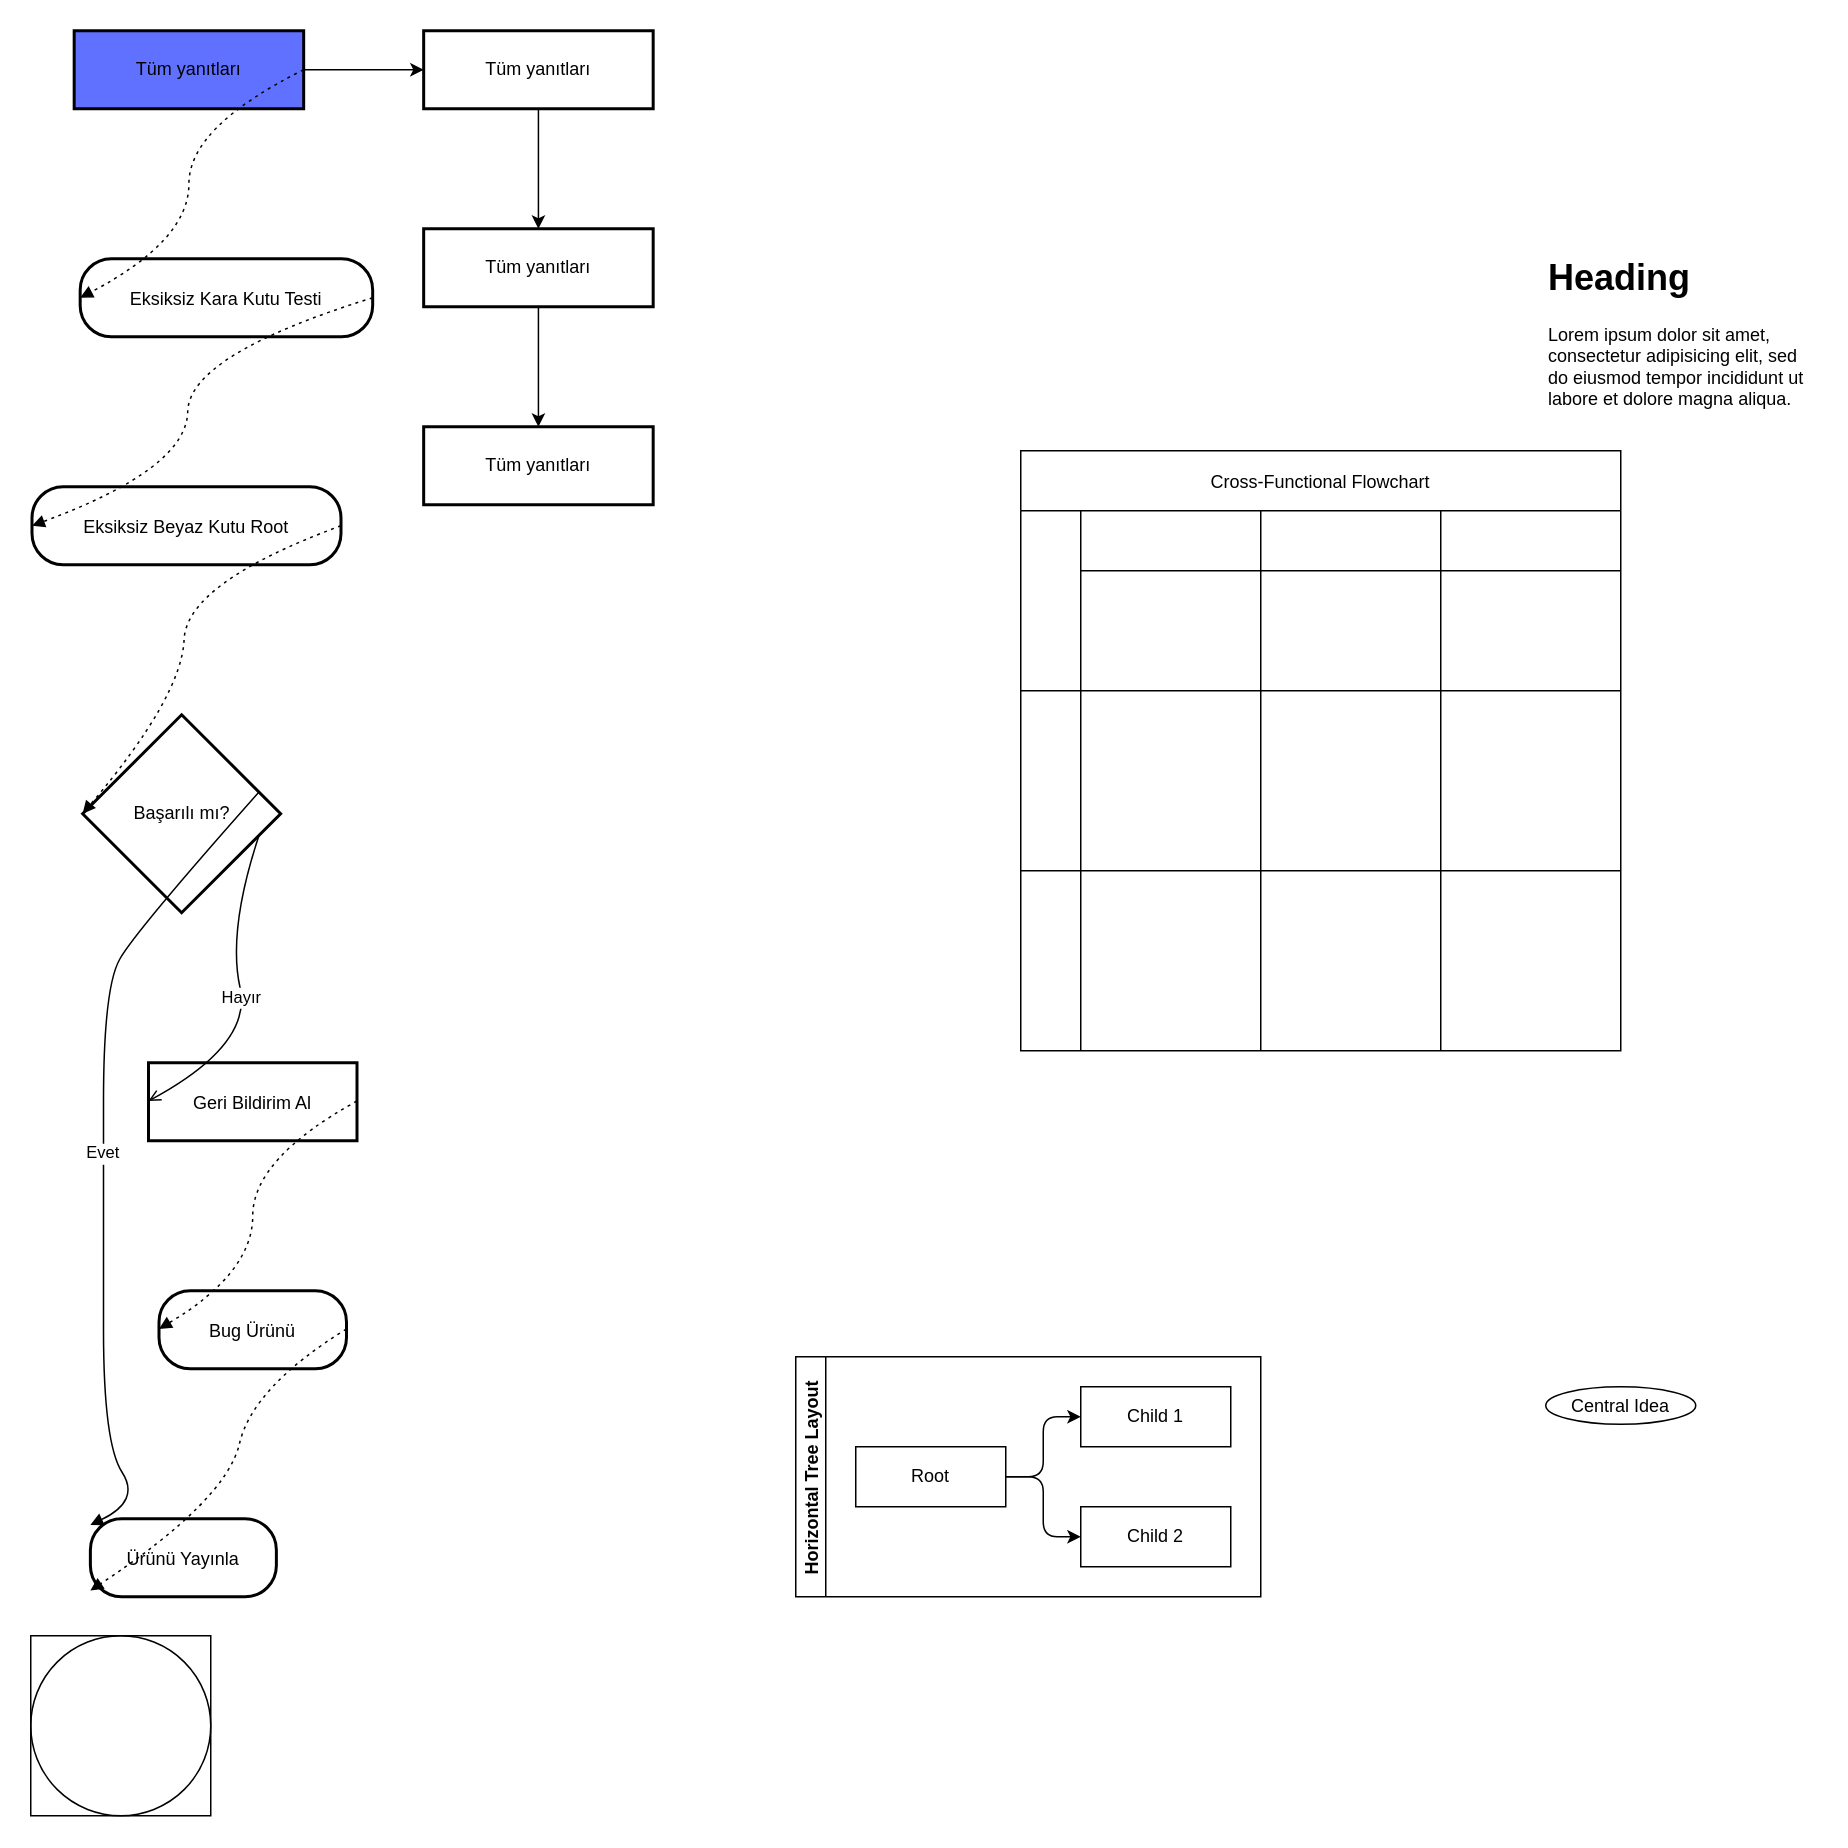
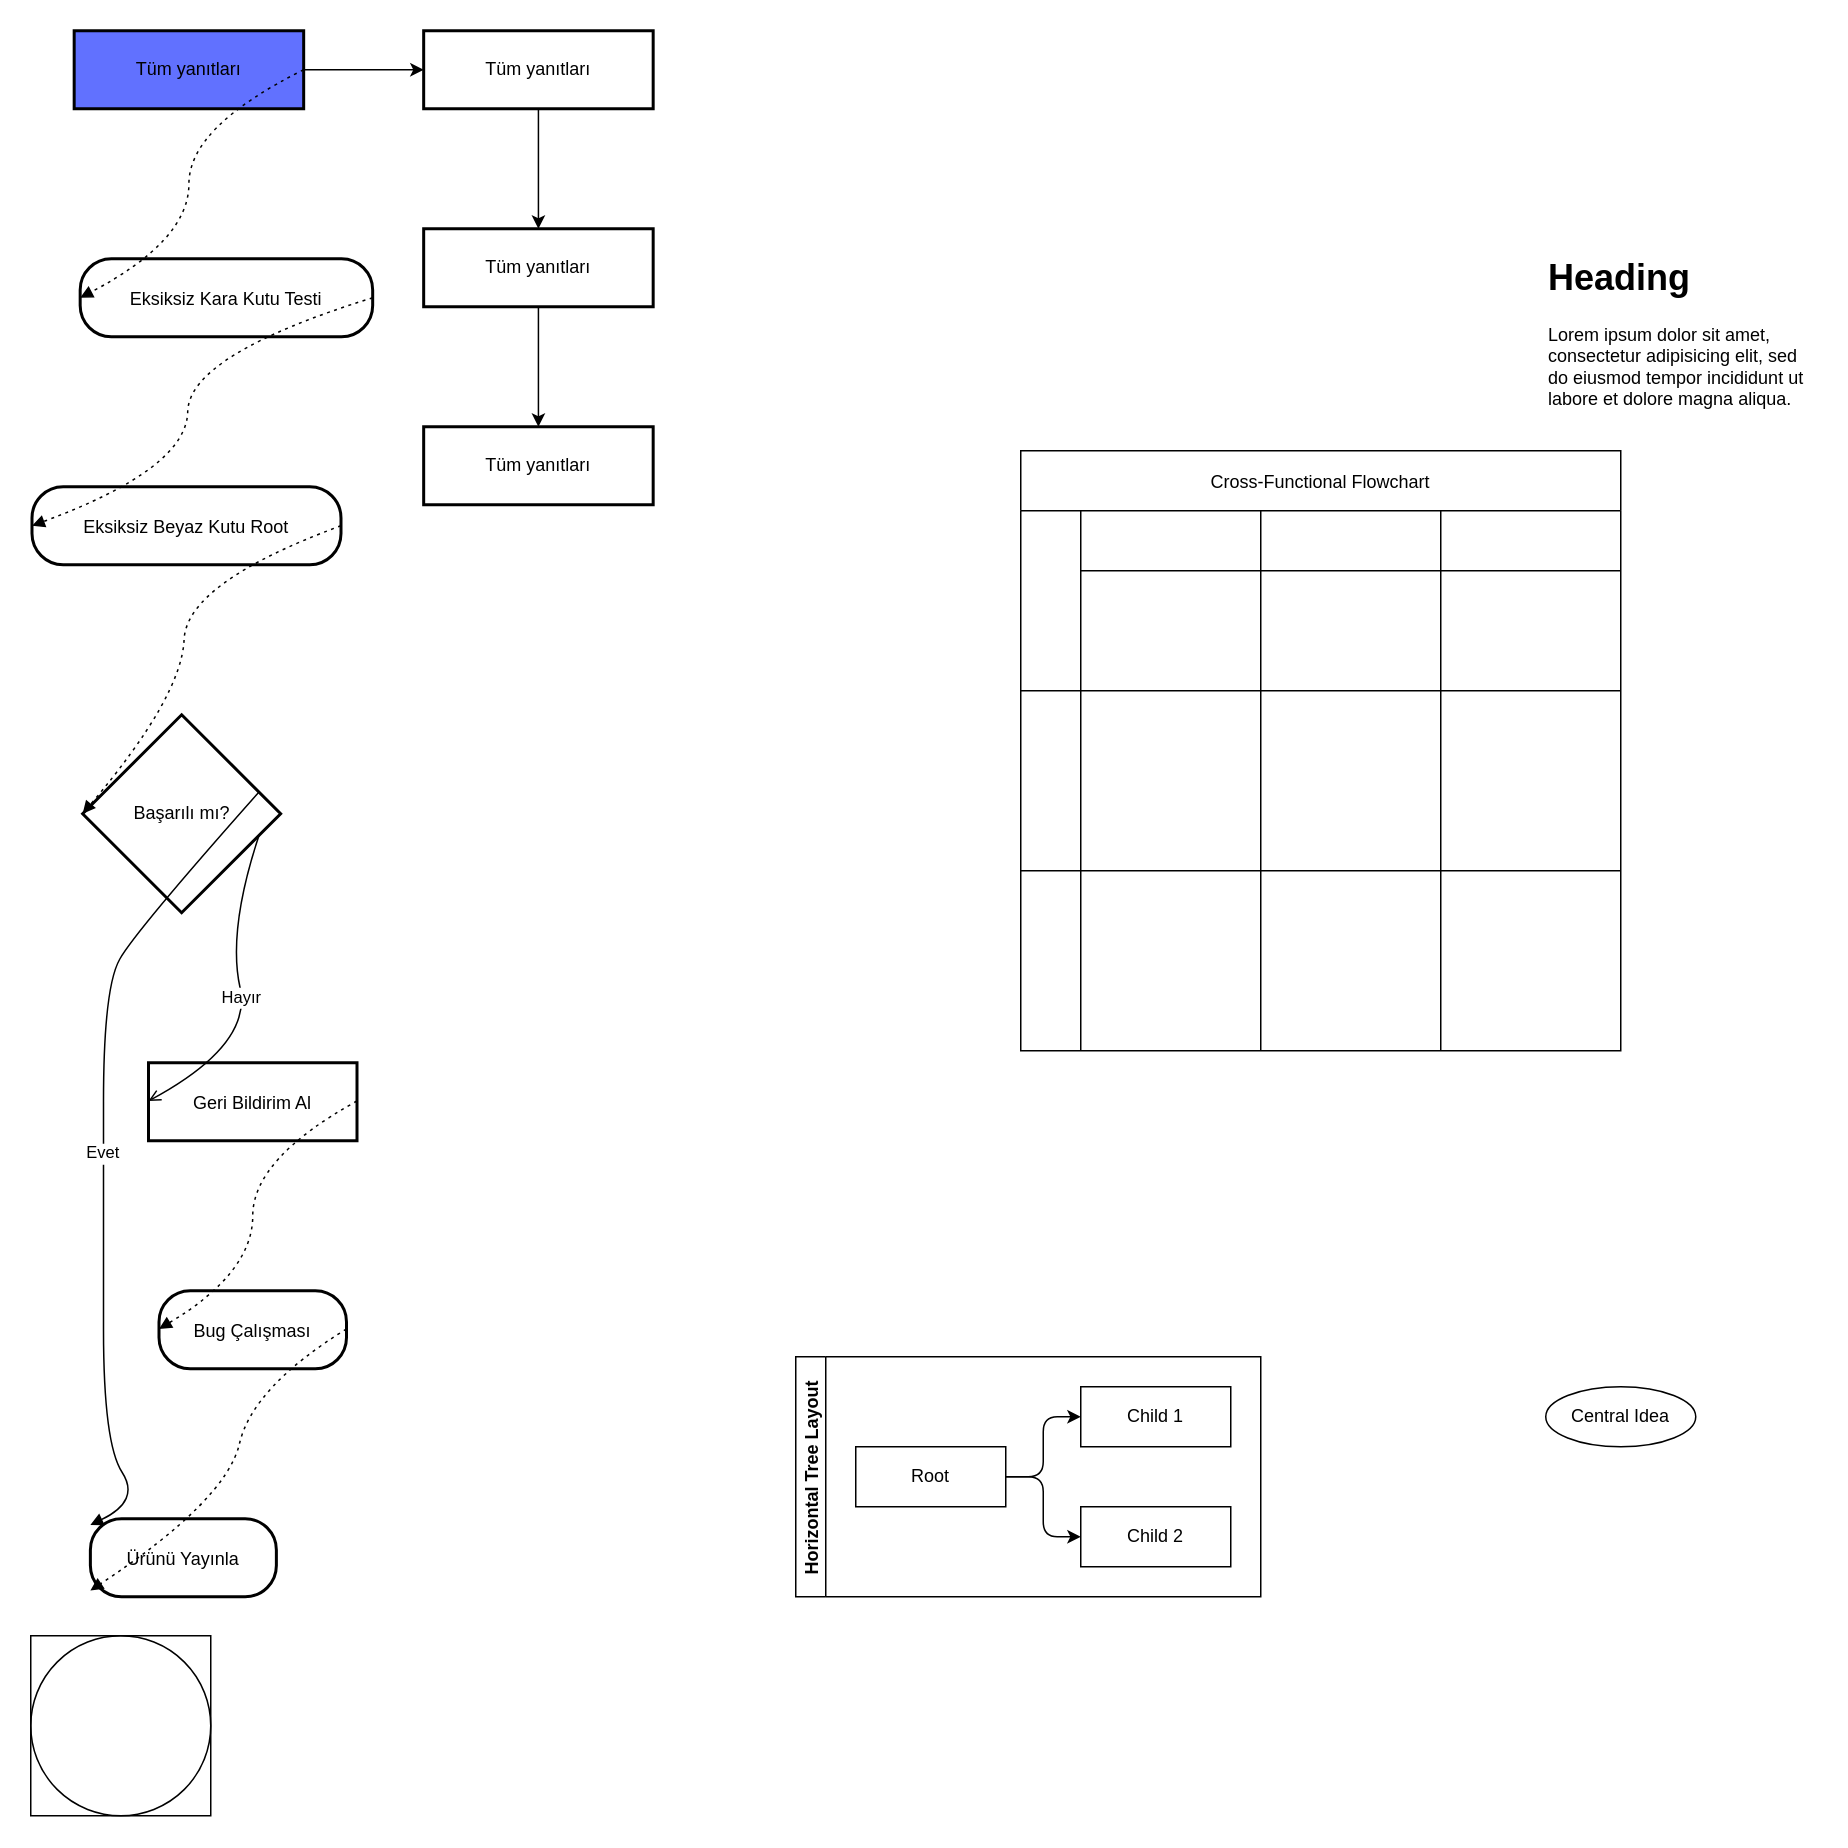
node "Bug Ürünü": label "Bug Ürünü" -> "Bug Çalışması"
node "Central Idea": size 150x38 -> 150x60
